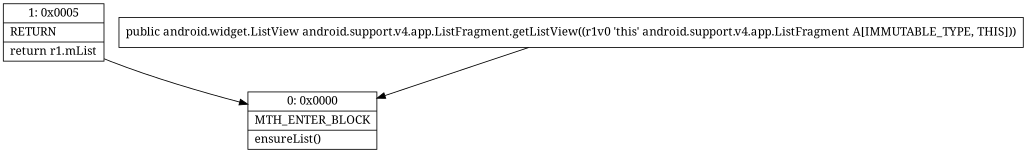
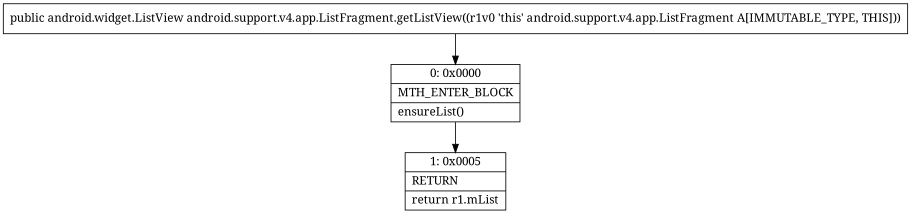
edge "1: 0x0005" -> "0: 0x0000": reversed
